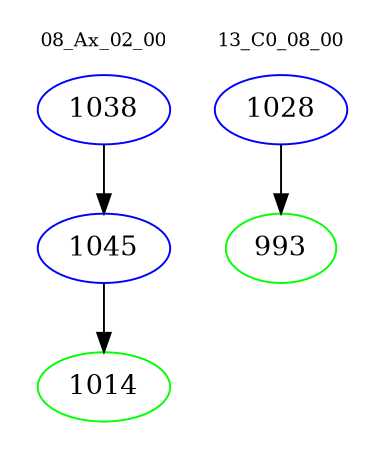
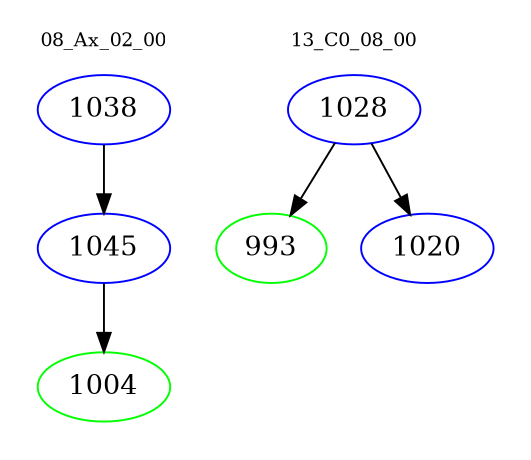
node "1020": added
node "1014": label "1014" -> "1004"
